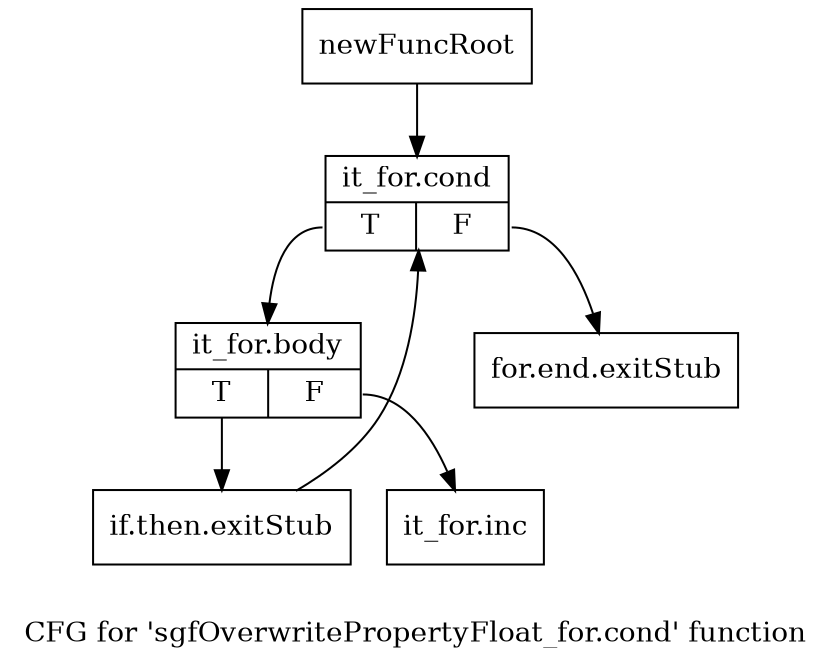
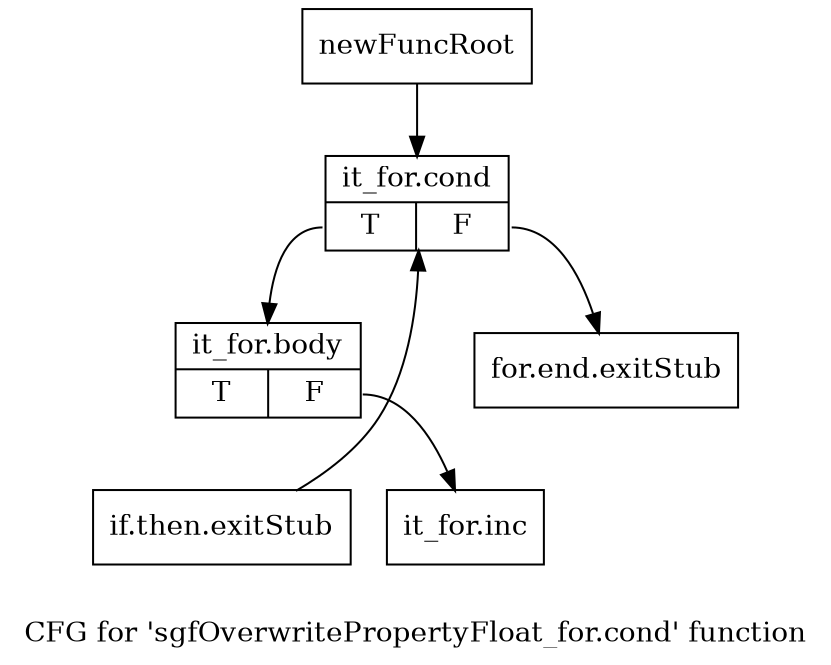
edge "it_for.body" -> "if.then.exitStub": removed
